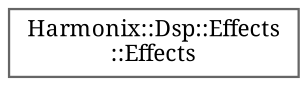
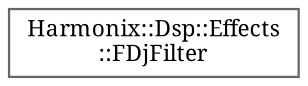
node "Harmonix::Dsp::Effects ::Effects": label "Harmonix::Dsp::Effects ::Effects" -> "Harmonix::Dsp::Effects ::FDjFilter"
